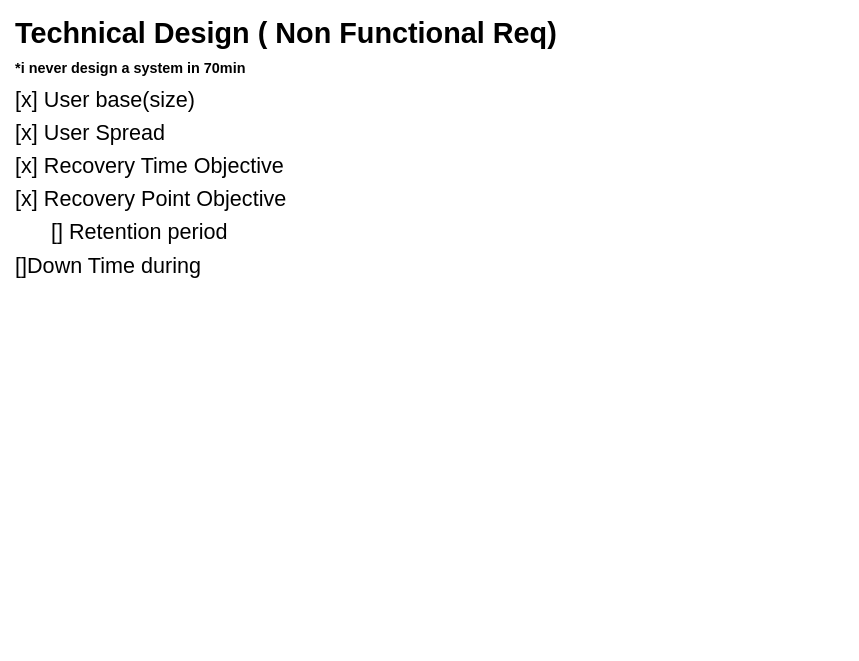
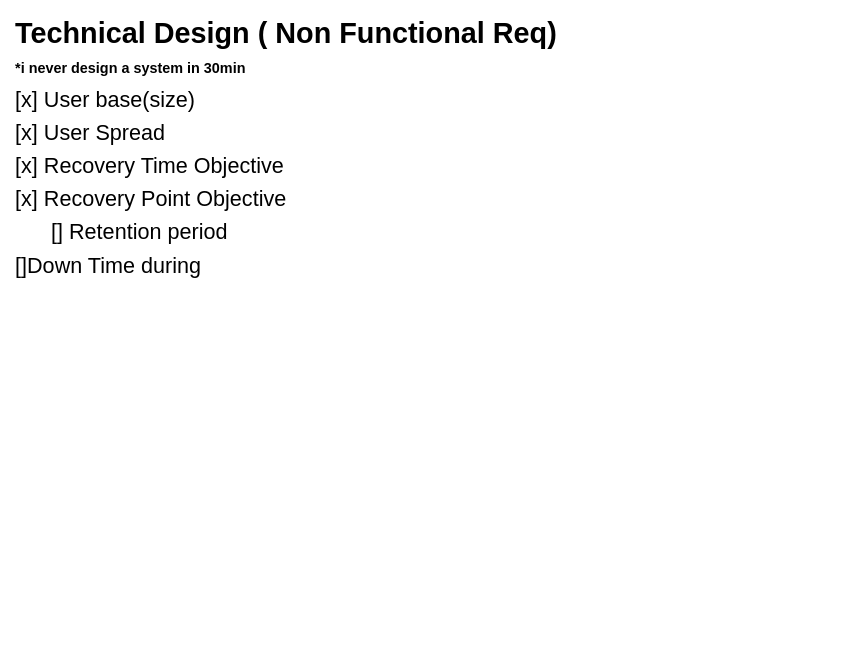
node "Technical Design ( Non Functional Req) *i never design a system in 70min[x] User base(size) [x] User Spread [x] Recovery Time Objective [x] Recovery Point Objective [] Retention period []Down Time during": label "Technical Design ( Non Functional Req) *i never design a system in 70min[x] User base(size) [x] User Spread [x] Recovery Time Objective [x] Recovery Point Objective [] Retention period []Down Time during" -> "Technical Design ( Non Functional Req) *i never design a system in 30min[x] User base(size) [x] User Spread [x] Recovery Time Objective [x] Recovery Point Objective [] Retention period []Down Time during"
